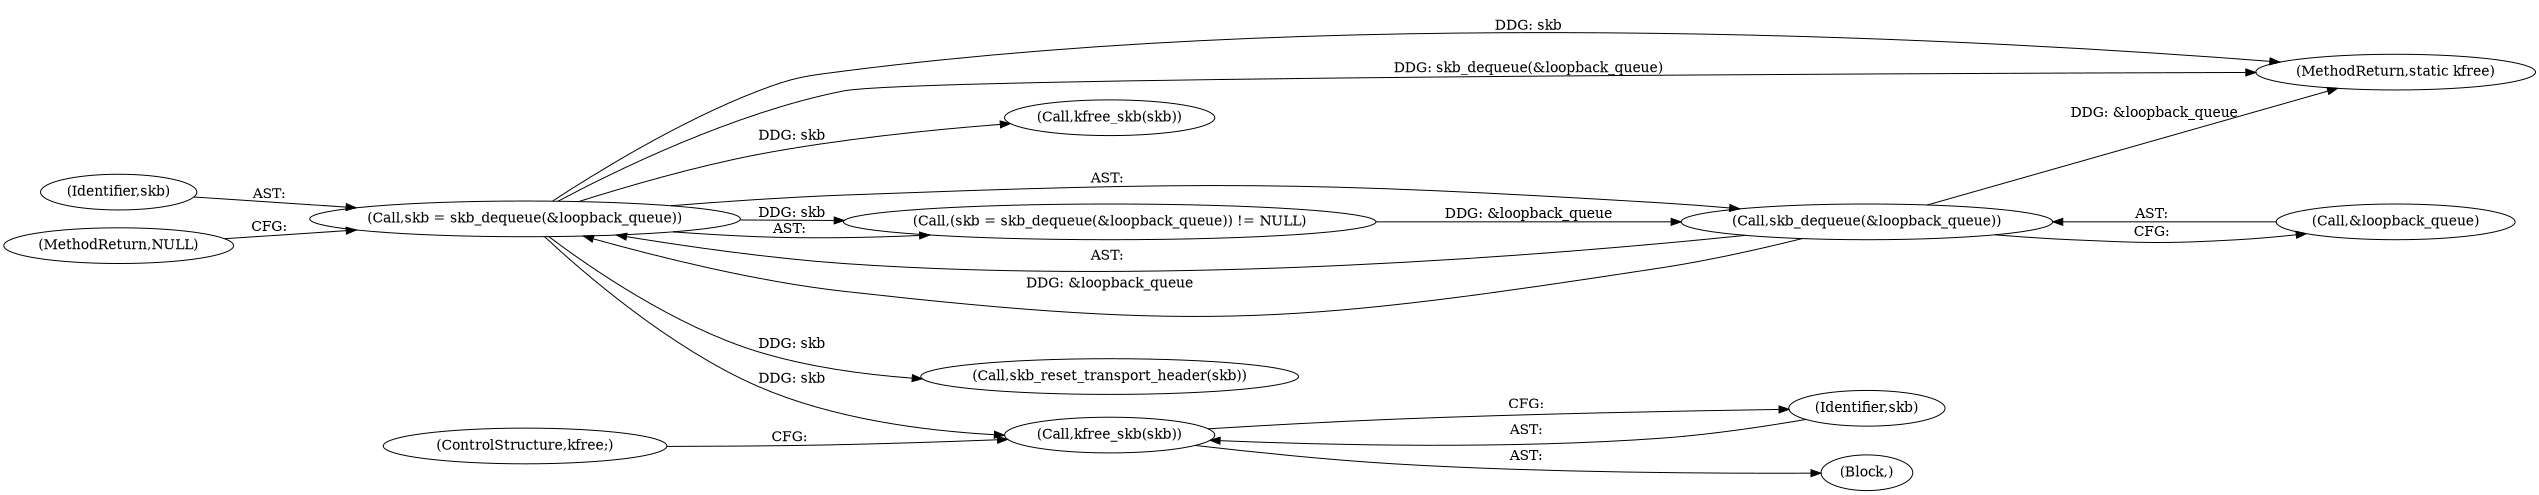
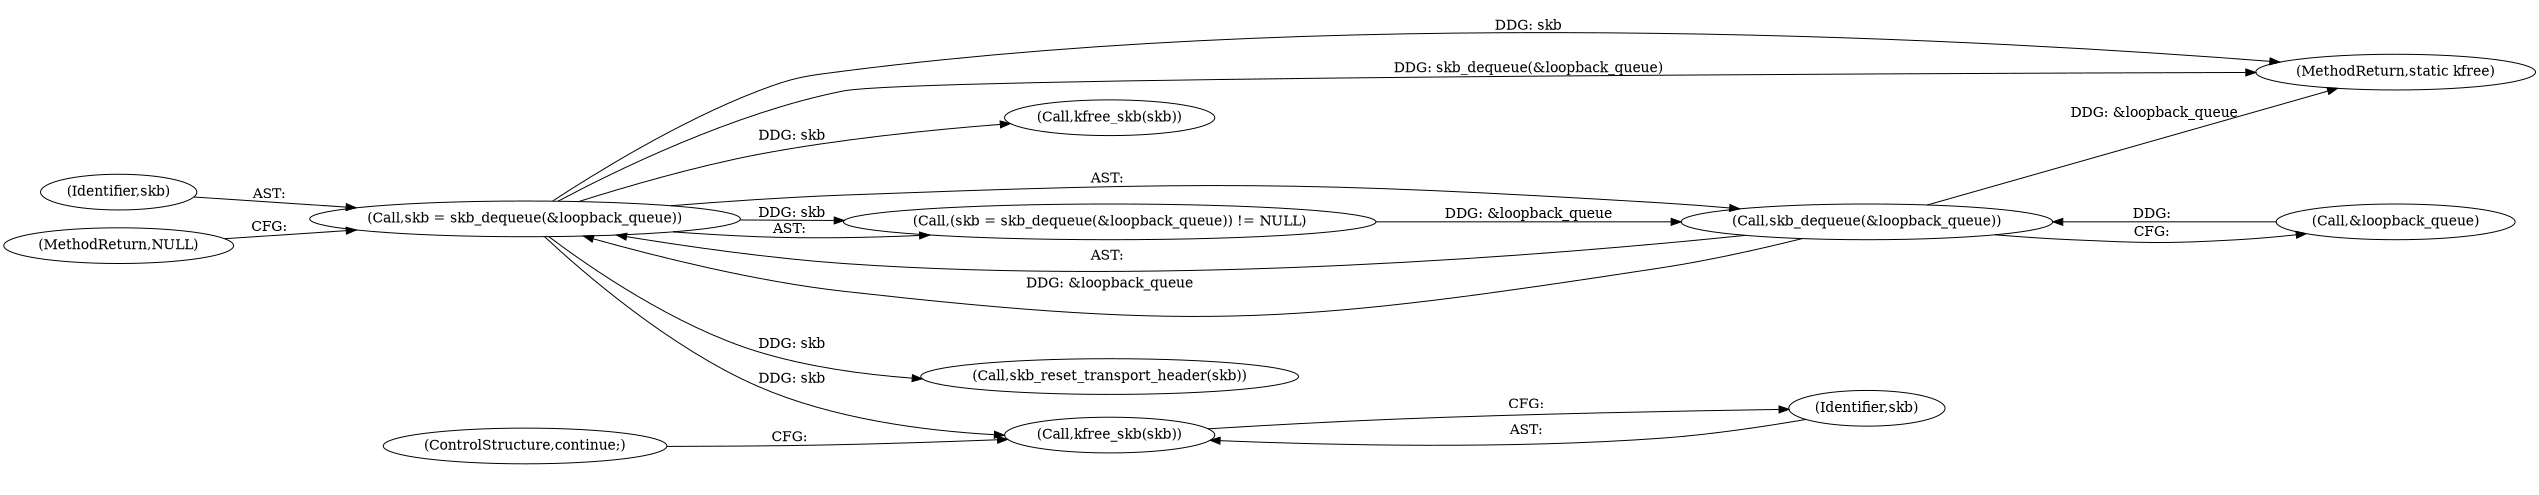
edge "(Call,&loopback_queue)" -> "(Call,skb_dequeue(&loopback_queue))": label "AST: " -> "DDG: "
node "(ControlStructure,kfree;)": label "(ControlStructure,kfree;)" -> "(ControlStructure,continue;)"
node "(Block,)": removed
